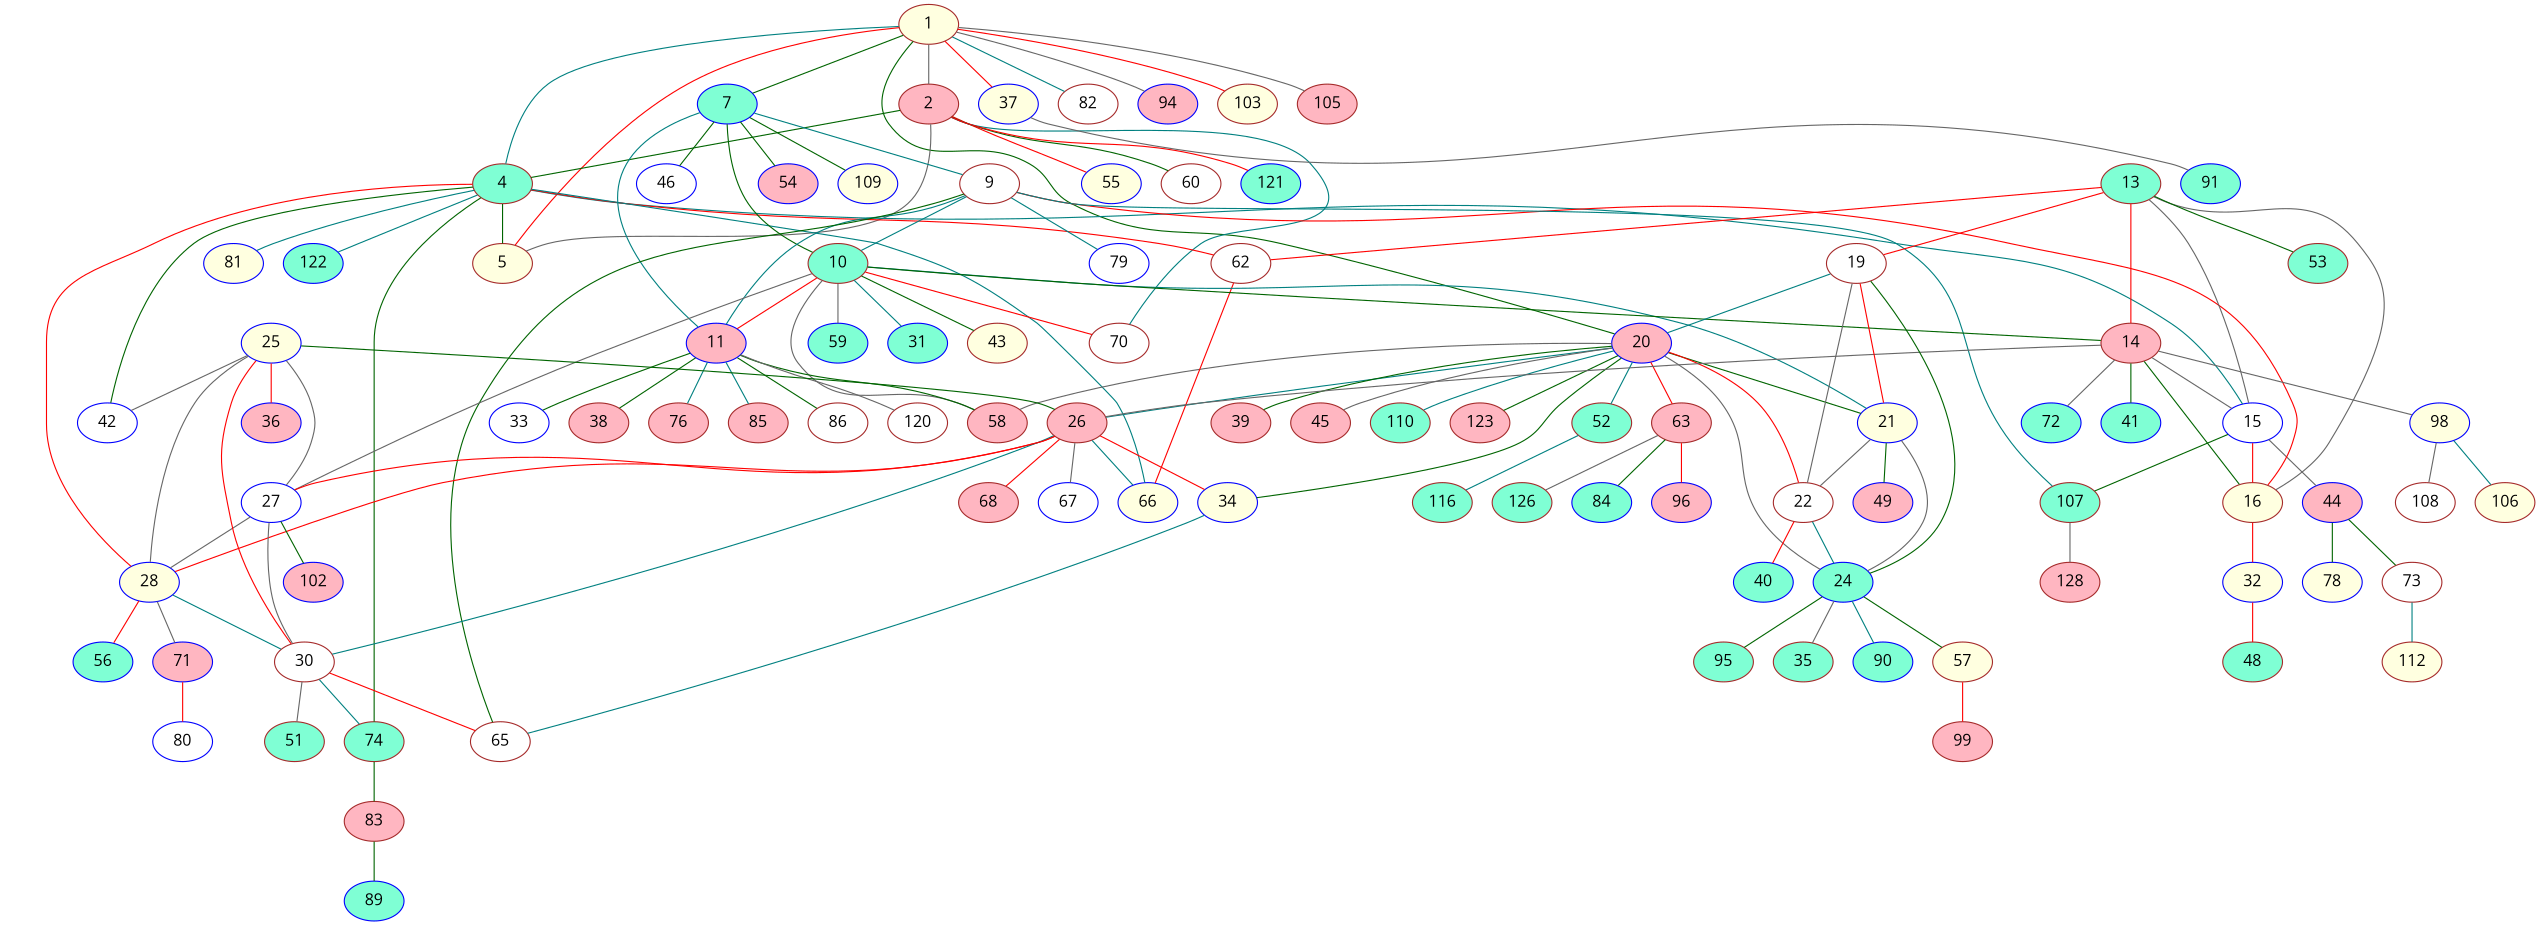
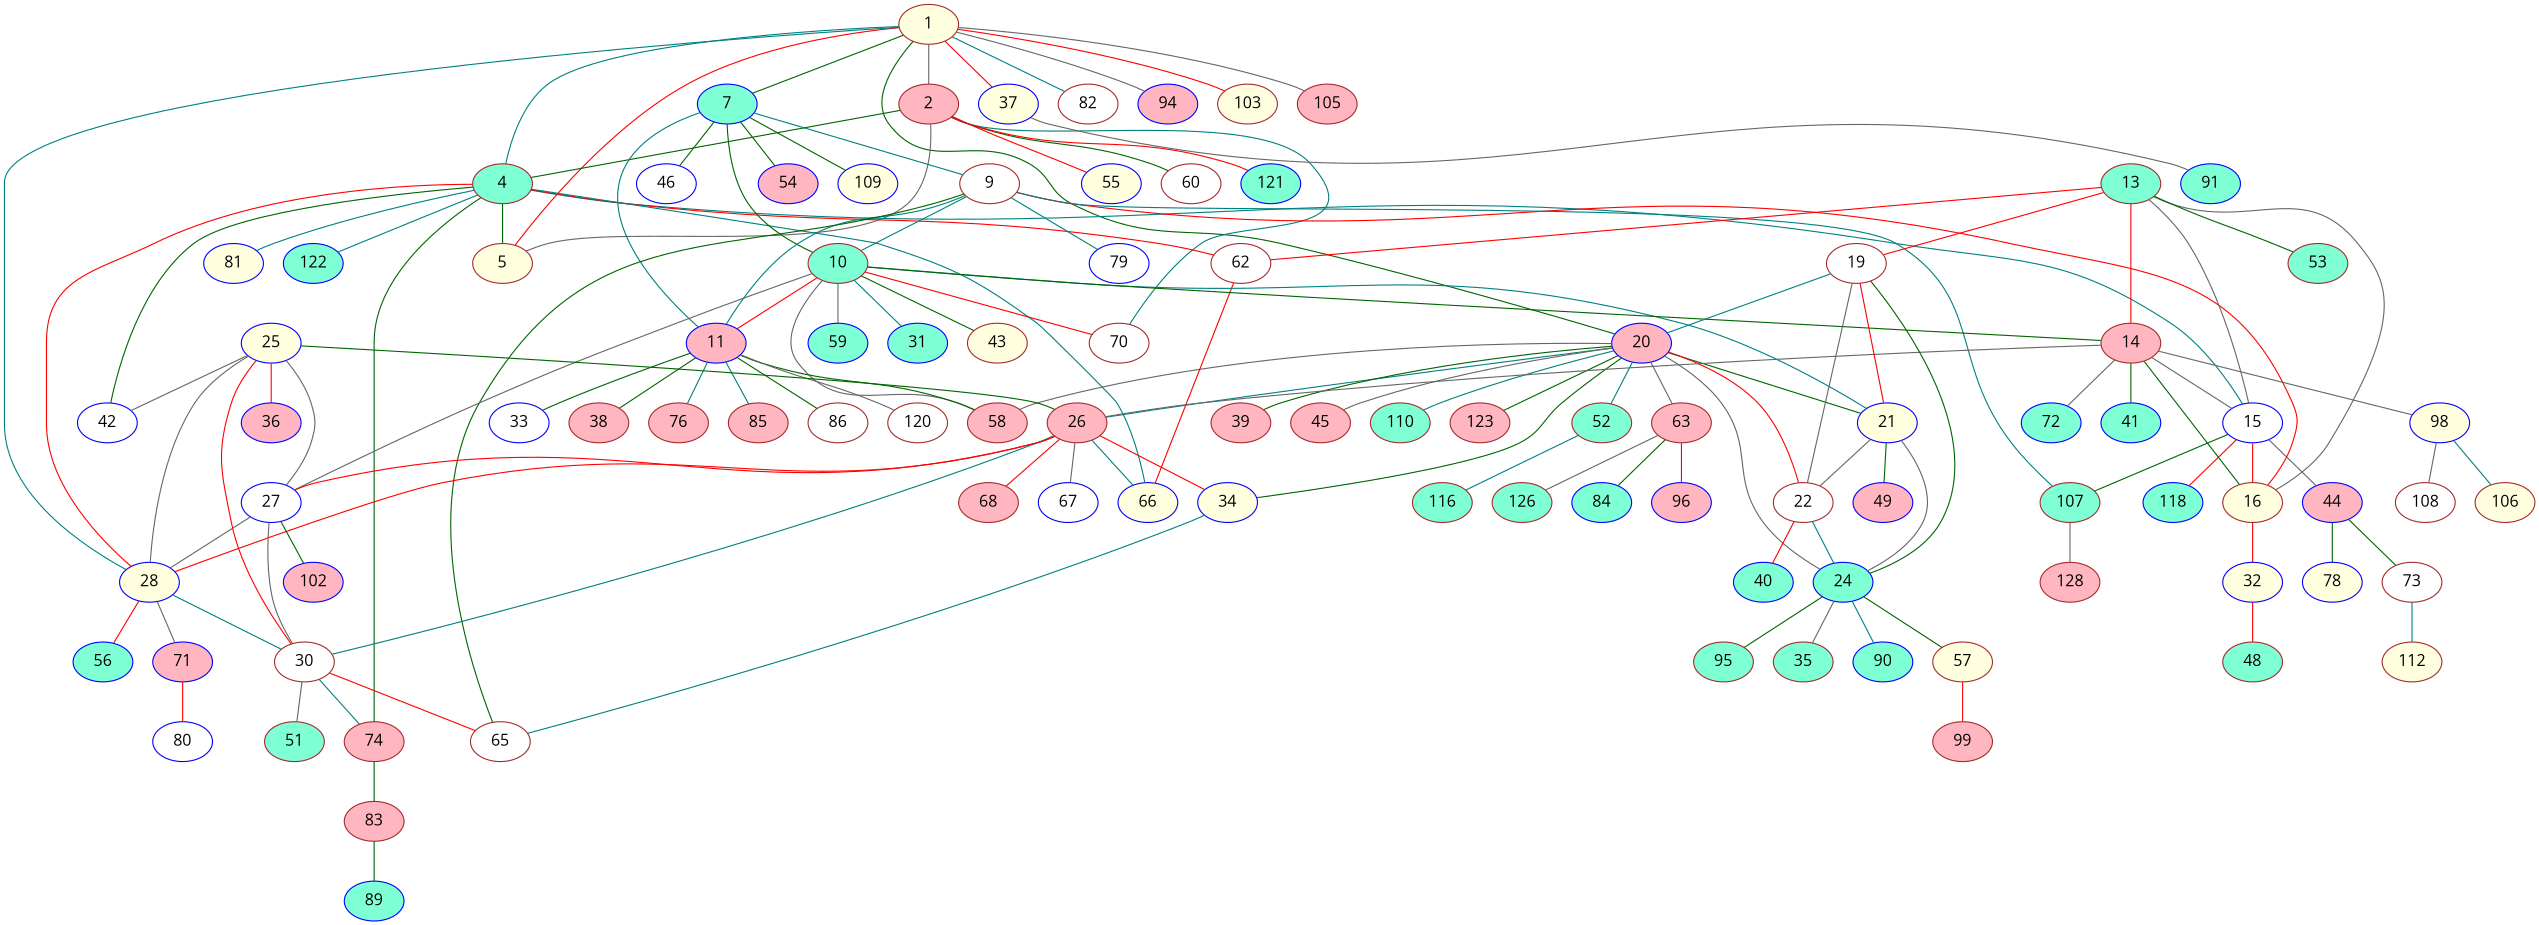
edge "1" -- "28": added
edge "20" -- "63": color red -> gray40
node "118": added
node "74": fillcolor aquamarine -> lightpink
